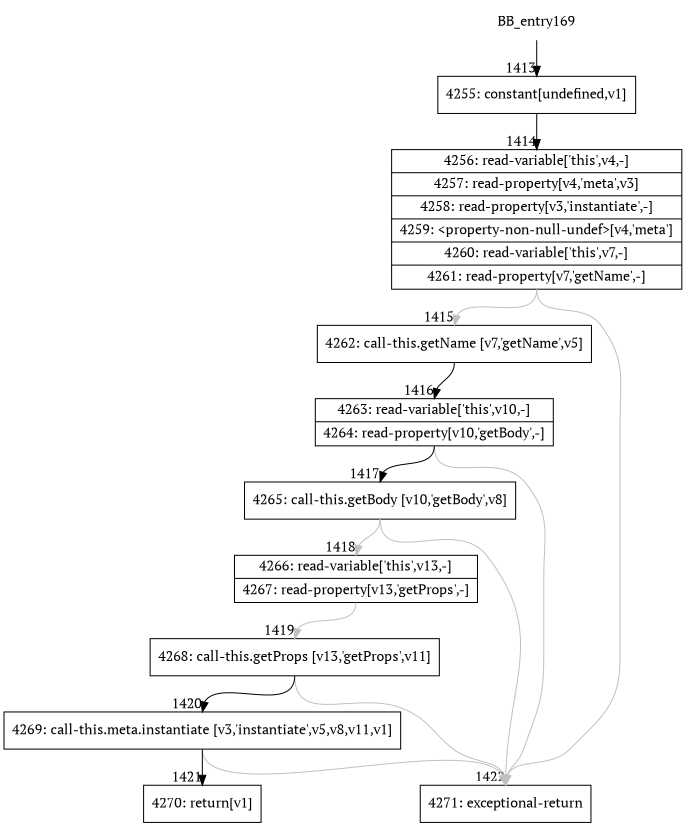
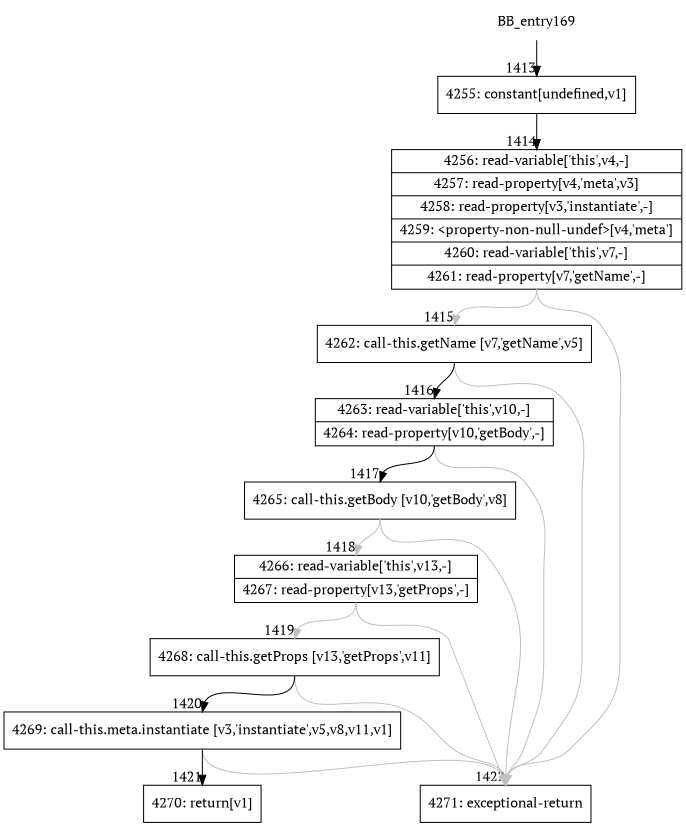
edge "4262: call-this.getName [v7,'getName',v5]" -> "4271: exceptional-return": added
edge "4266: read-variable['this',v13,-]" -> "4271: exceptional-return": added
